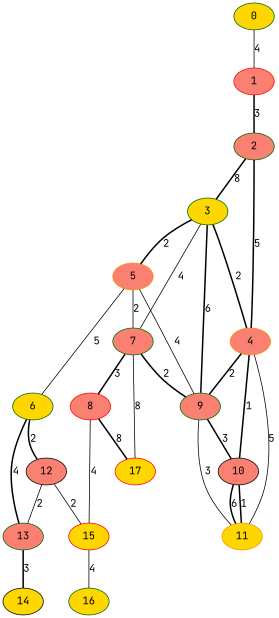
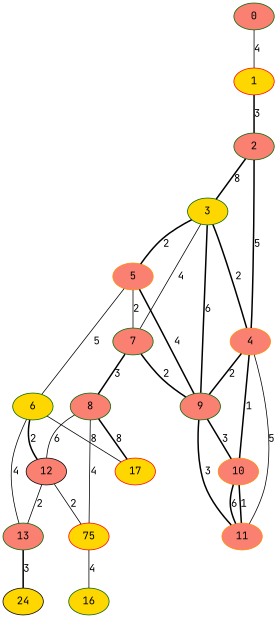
node "0": fillcolor gold -> salmon
node "1": fillcolor salmon -> gold
edge "5" -- "9": style solid -> bold
node "8": color red -> darkgreen
edge "7" -- "17": now "6" -- "17"
edge "8" -- "12": added, label "6"
edge "6" -- "13": style bold -> solid
node "10": color black -> darkorange
edge "9" -- "11": style solid -> bold
node "15": label "15" -> "75"
node "11": fillcolor gold -> salmon
node "14": label "14" -> "24"
